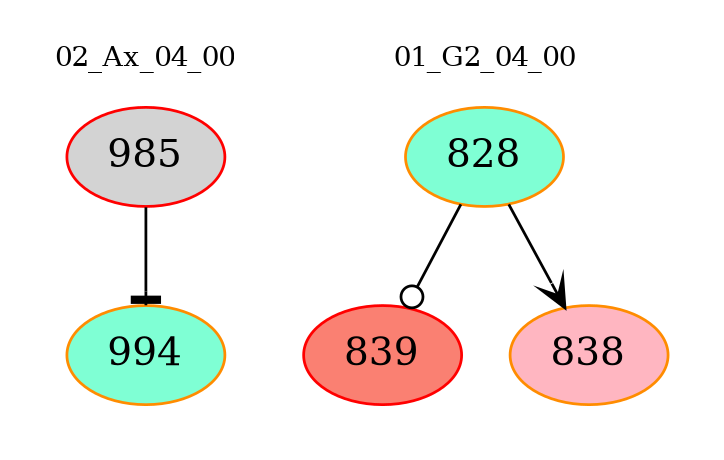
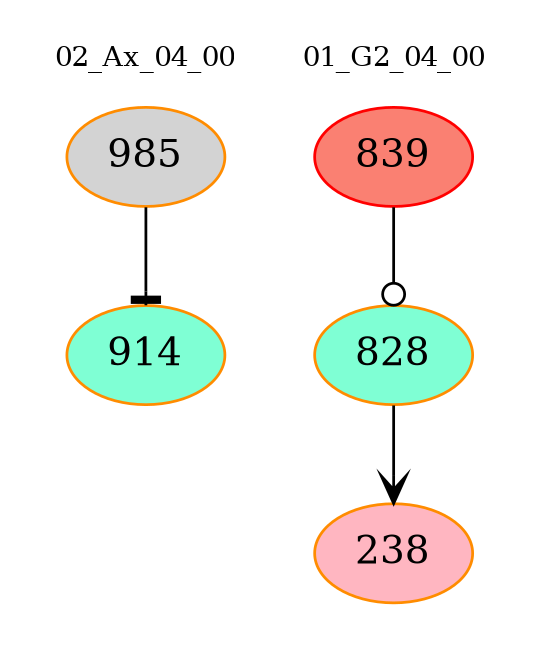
node "985": color red -> darkorange
edge "828" -> "839": reversed
node "994": label "994" -> "914"
node "838": label "838" -> "238"
